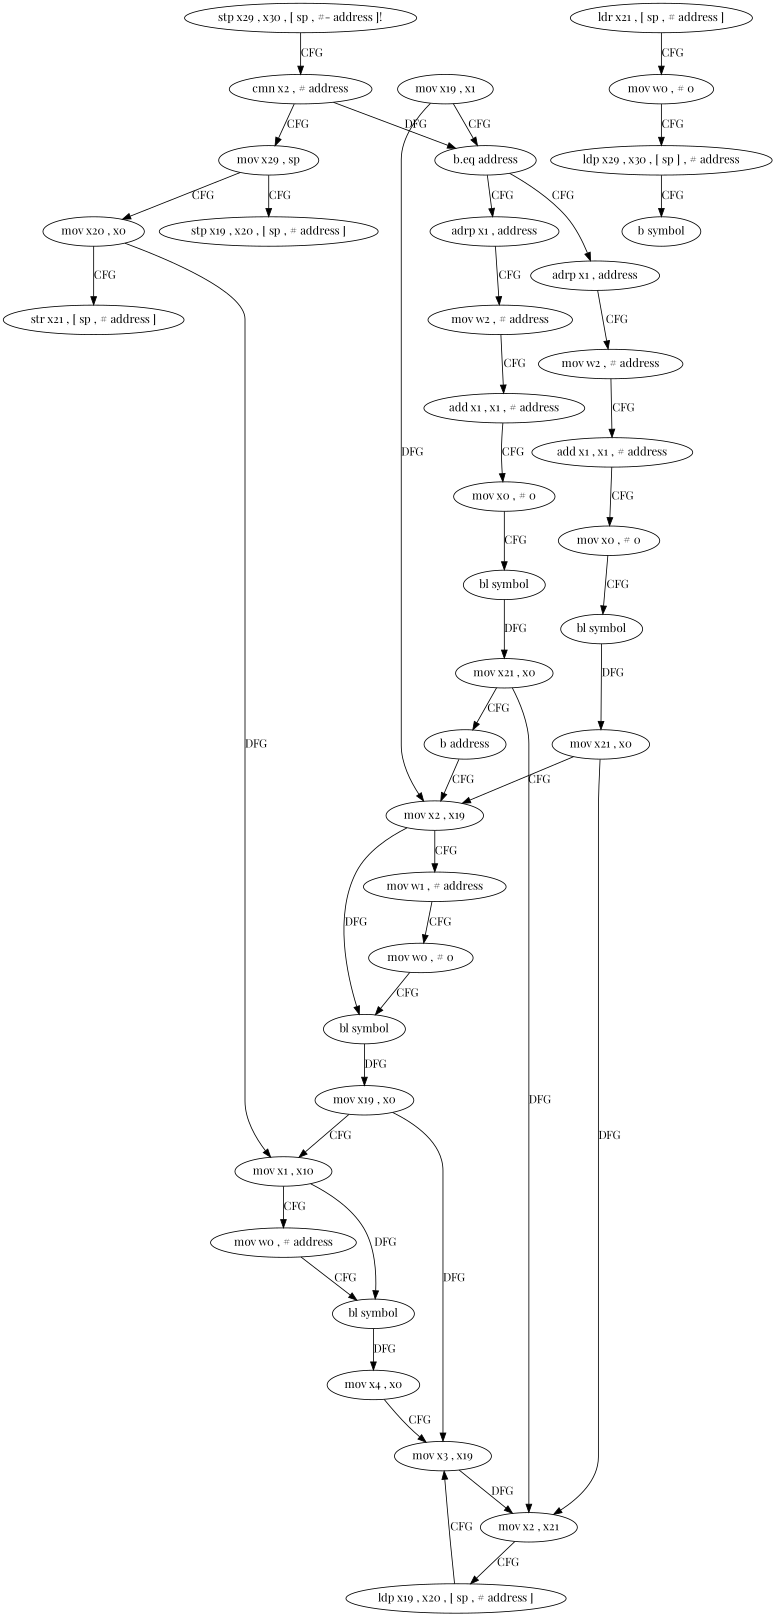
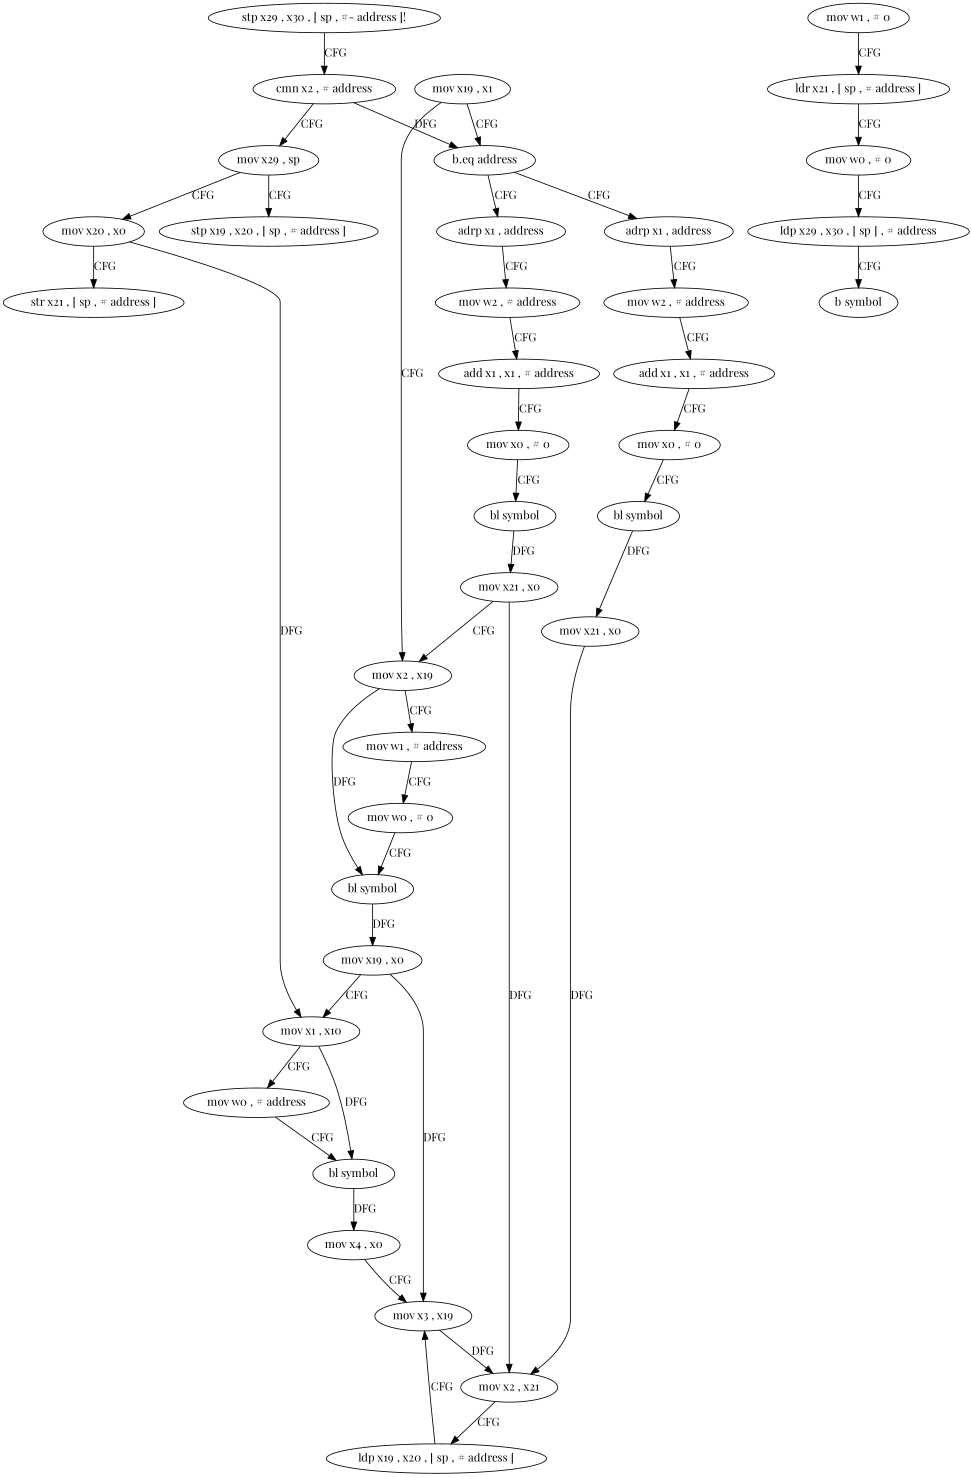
node "mov w1 , # 0": added
edge "mov x19 , x1" -> "mov x2 , x19": label "DFG" -> "CFG"
node "b address": removed
